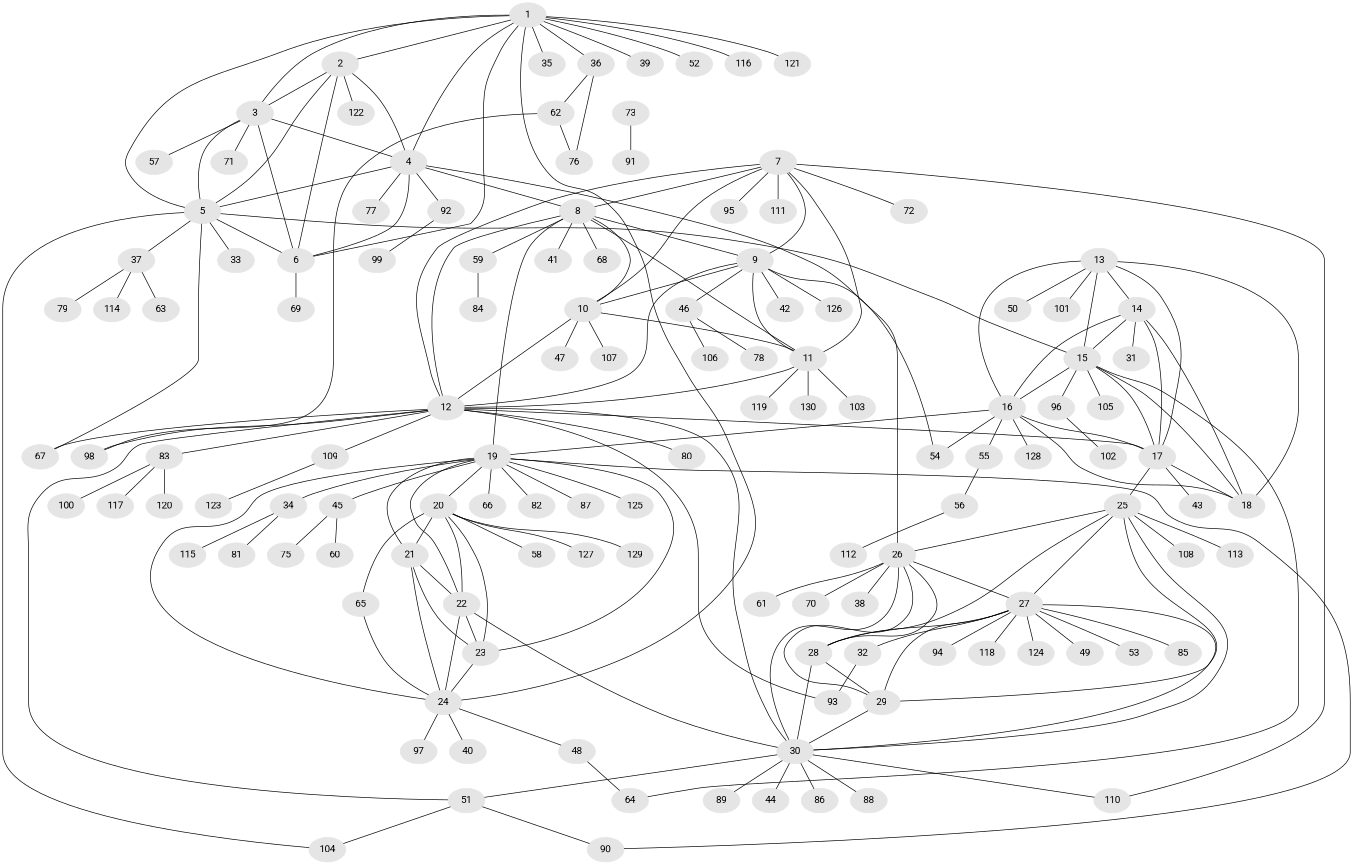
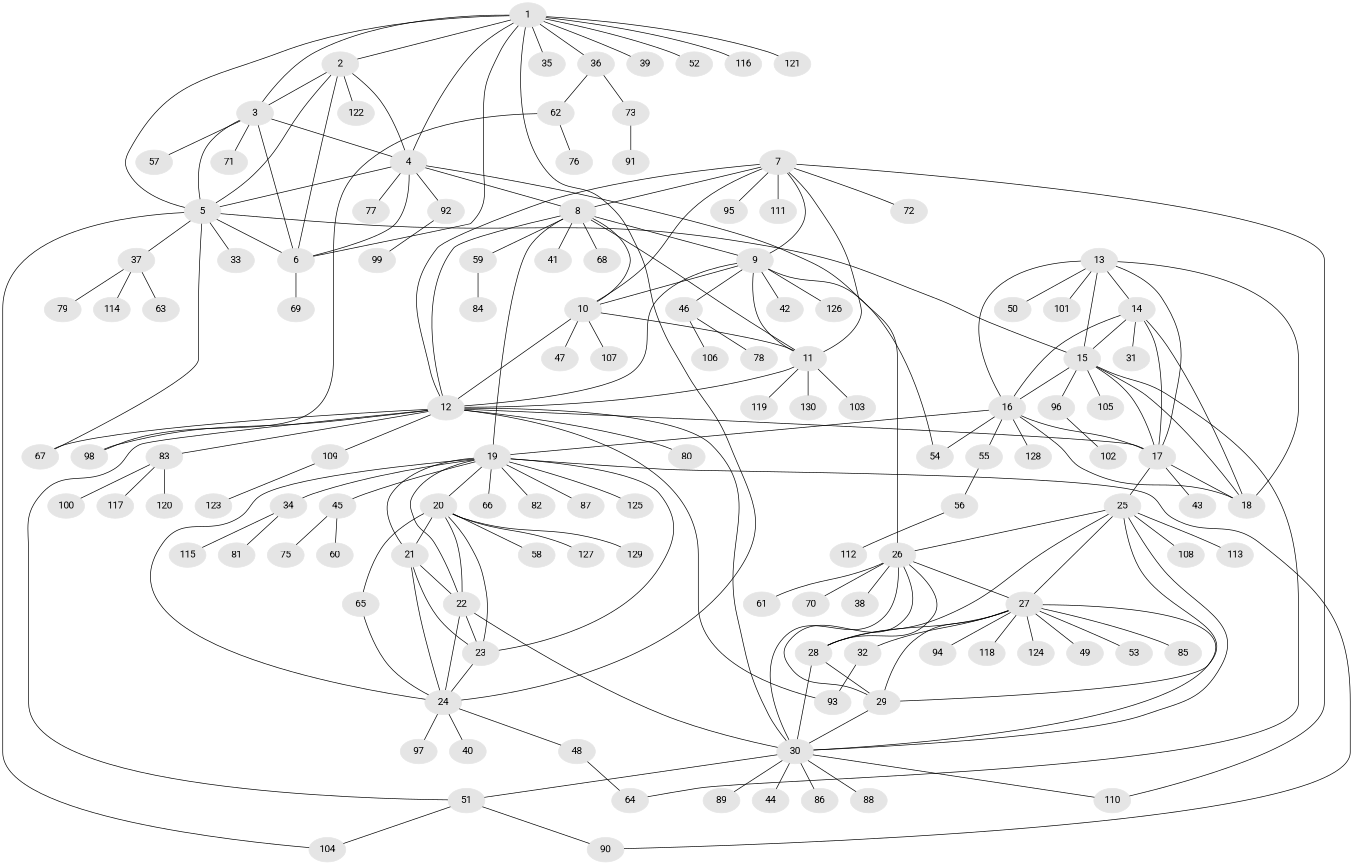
edge "36" -- "76": now "36" -- "73"
